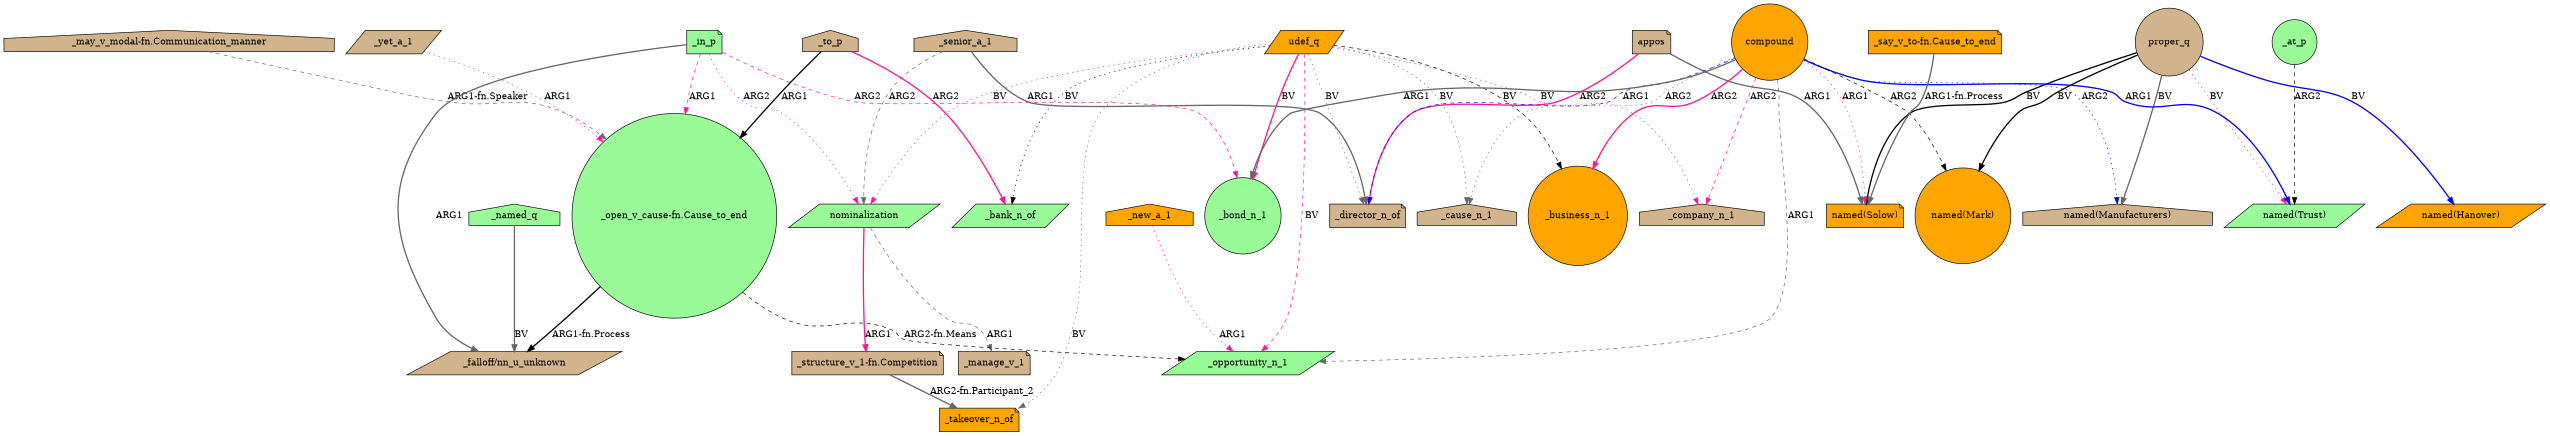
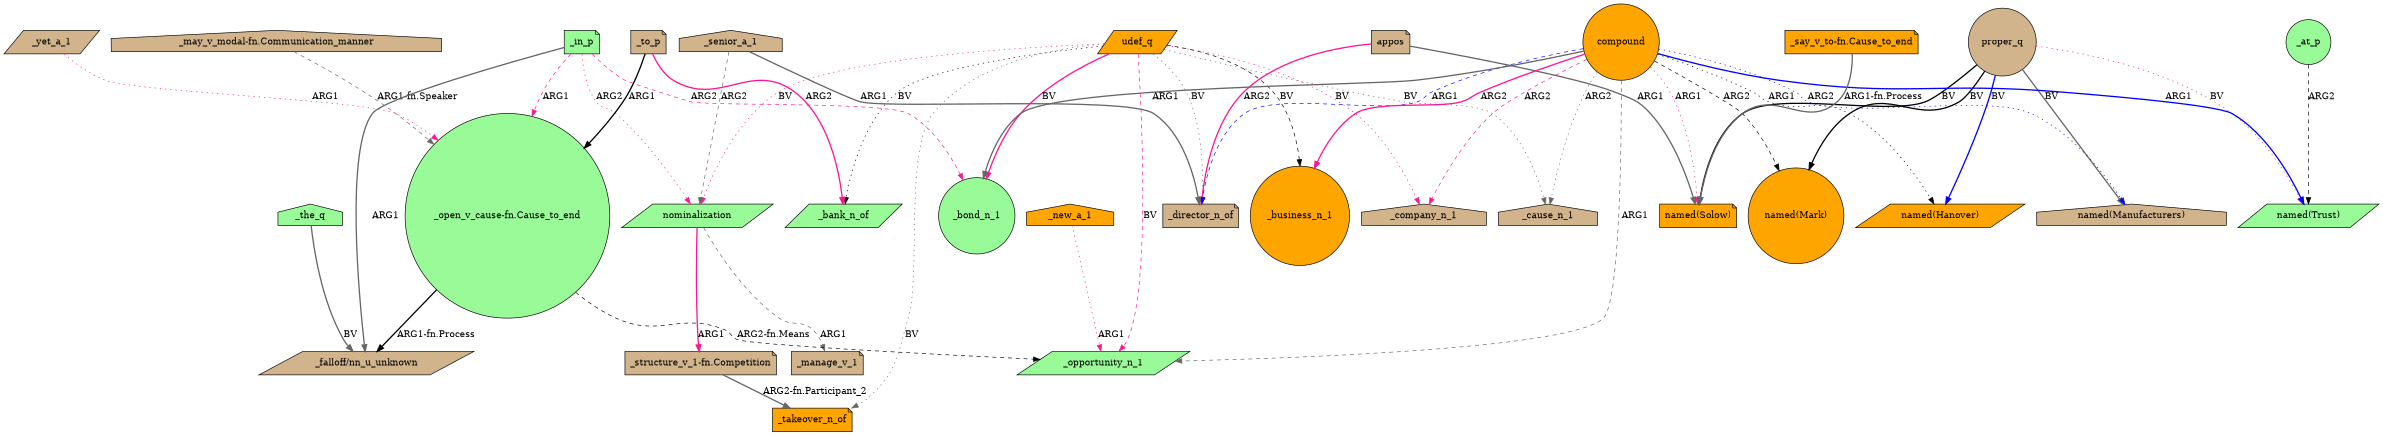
node "_to_p": shape house -> note
edge "compound" -> "named(Hanover)": added, label "ARG1"
node "_named_q": label "_named_q" -> "_the_q"
